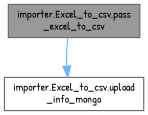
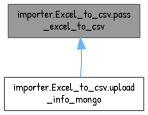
edge "importer.Excel_to_csv.pass _excel_to_csv" -> "importer.Excel_to_csv.upload _info_mongo": reversed
